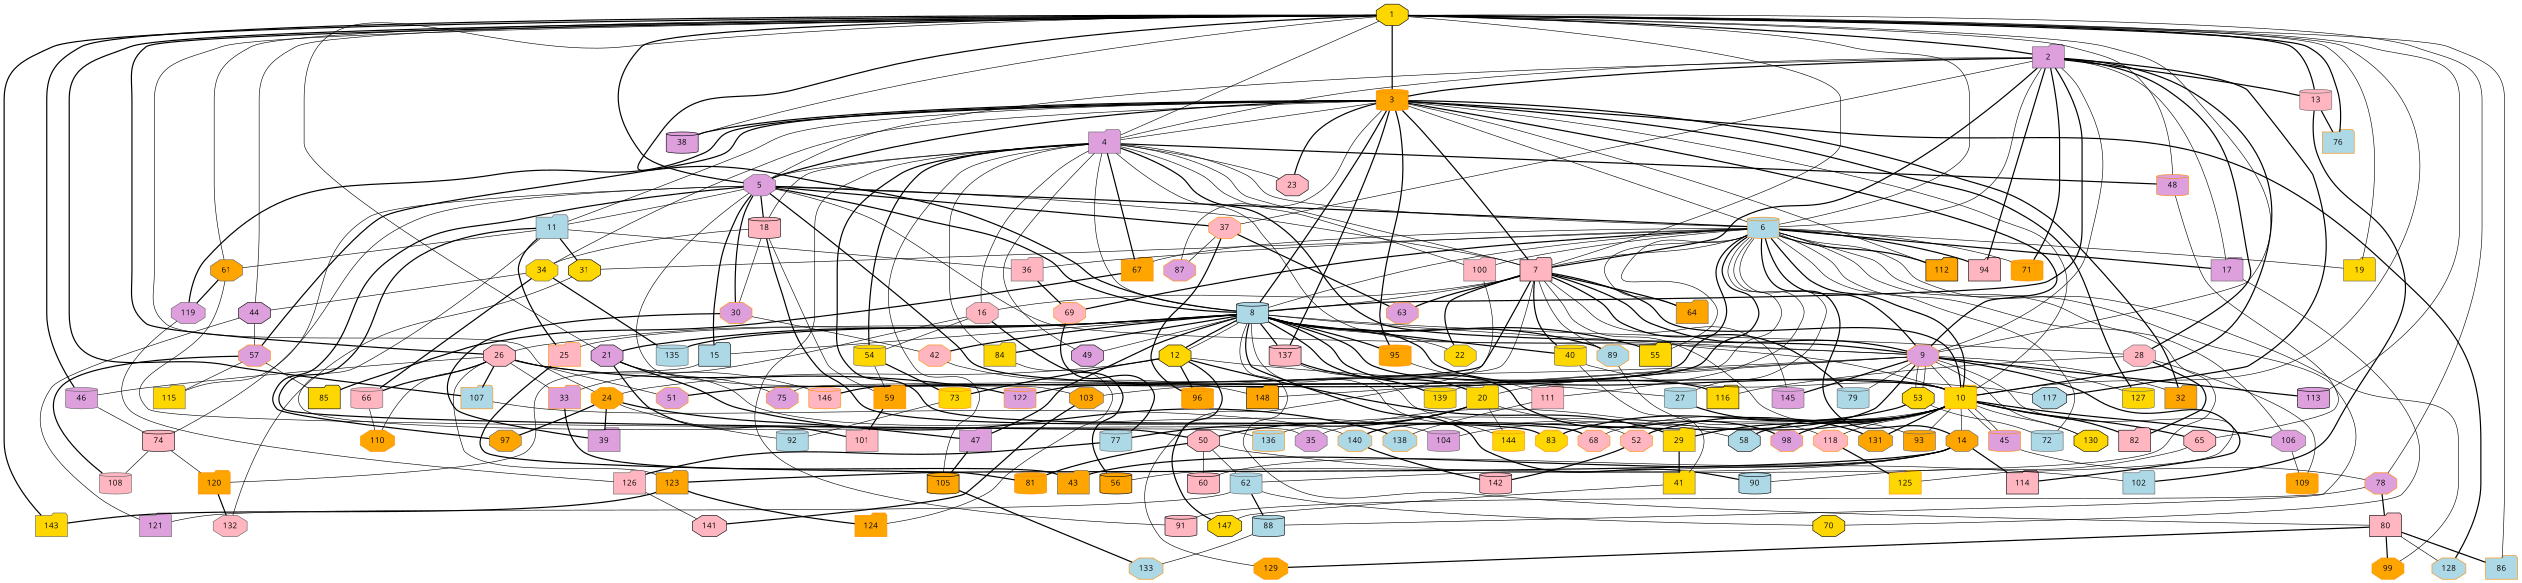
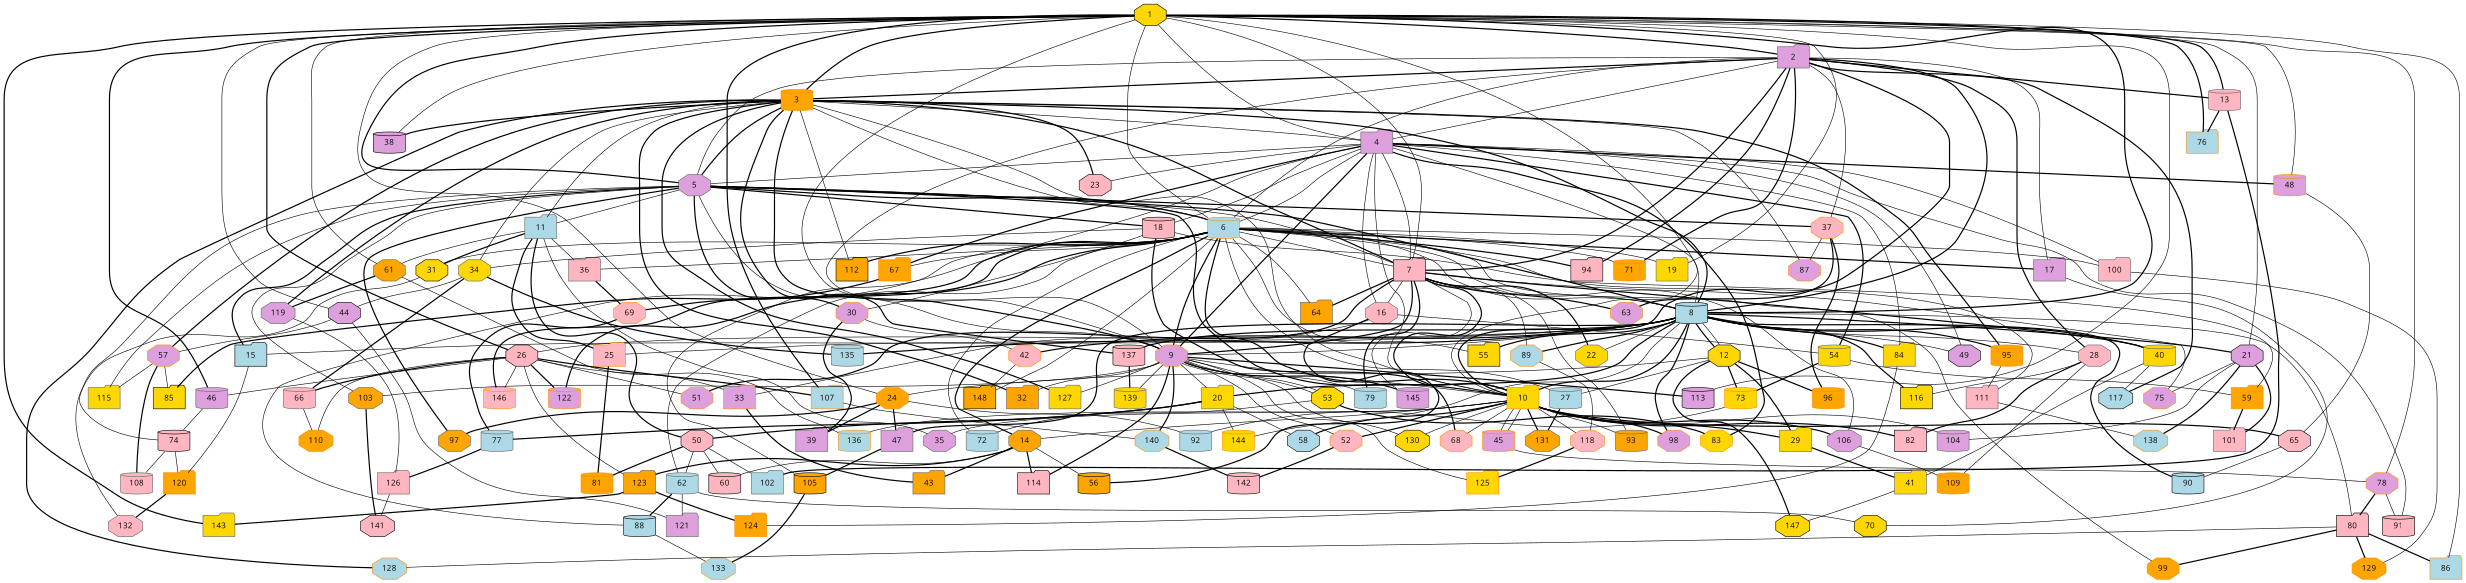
node "127": shape cylinder -> folder
edge "137" -- "52": now "9" -- "52"
